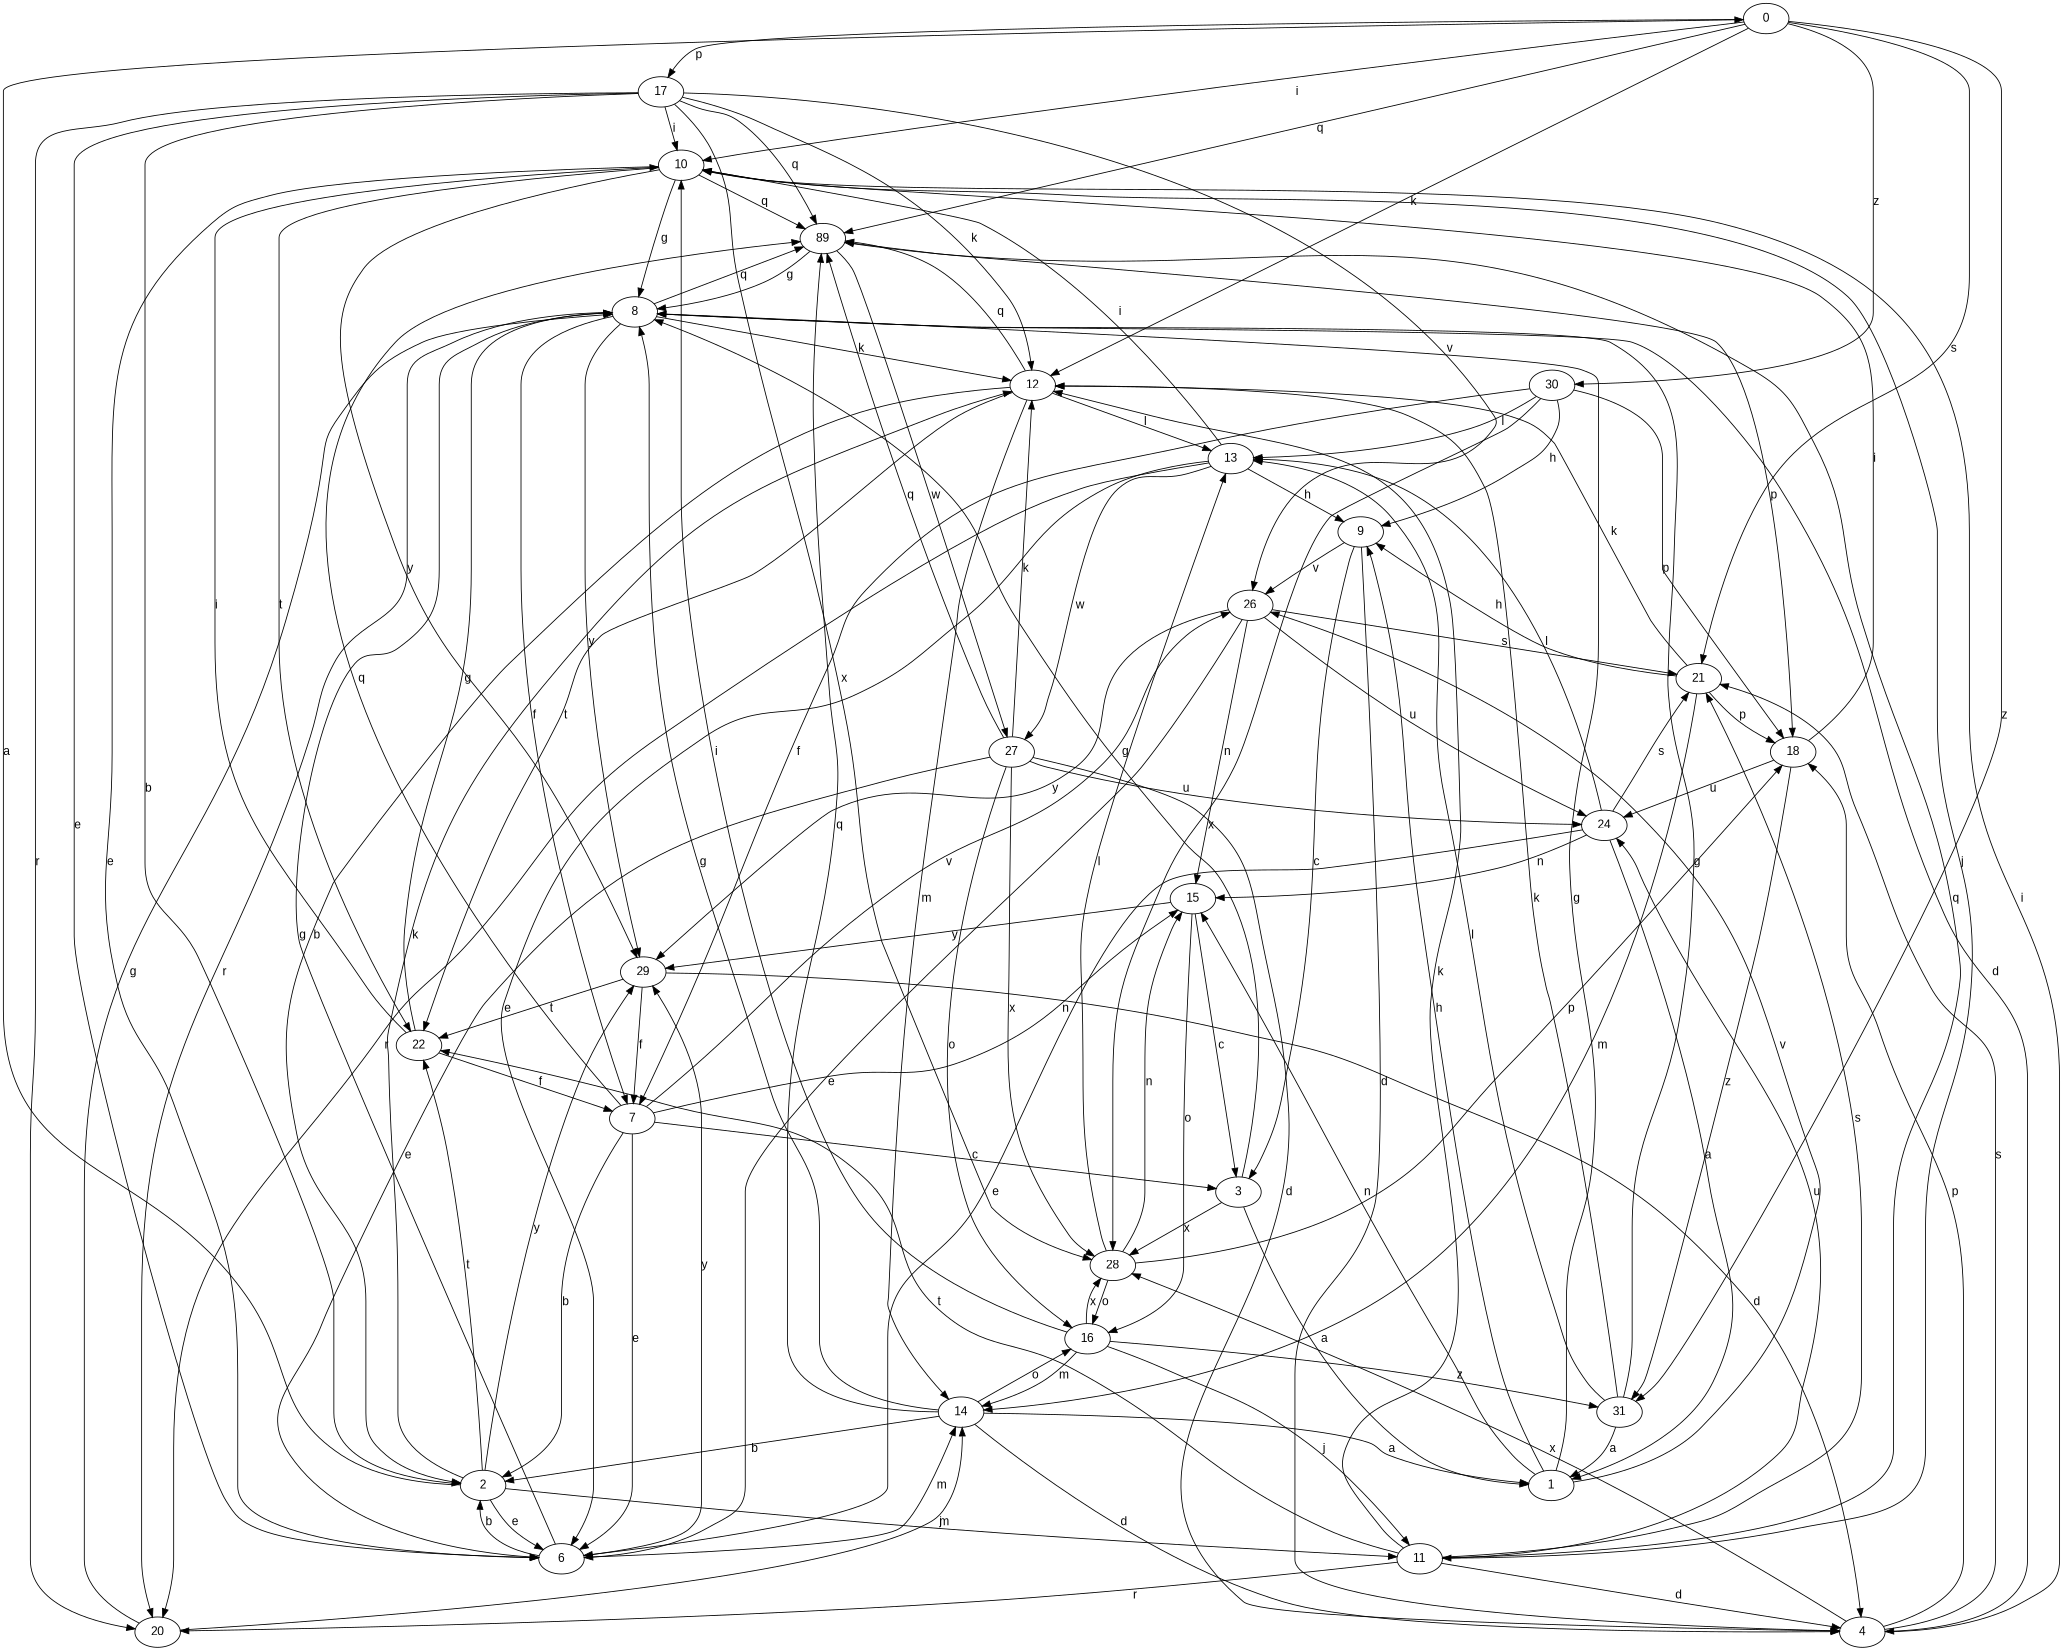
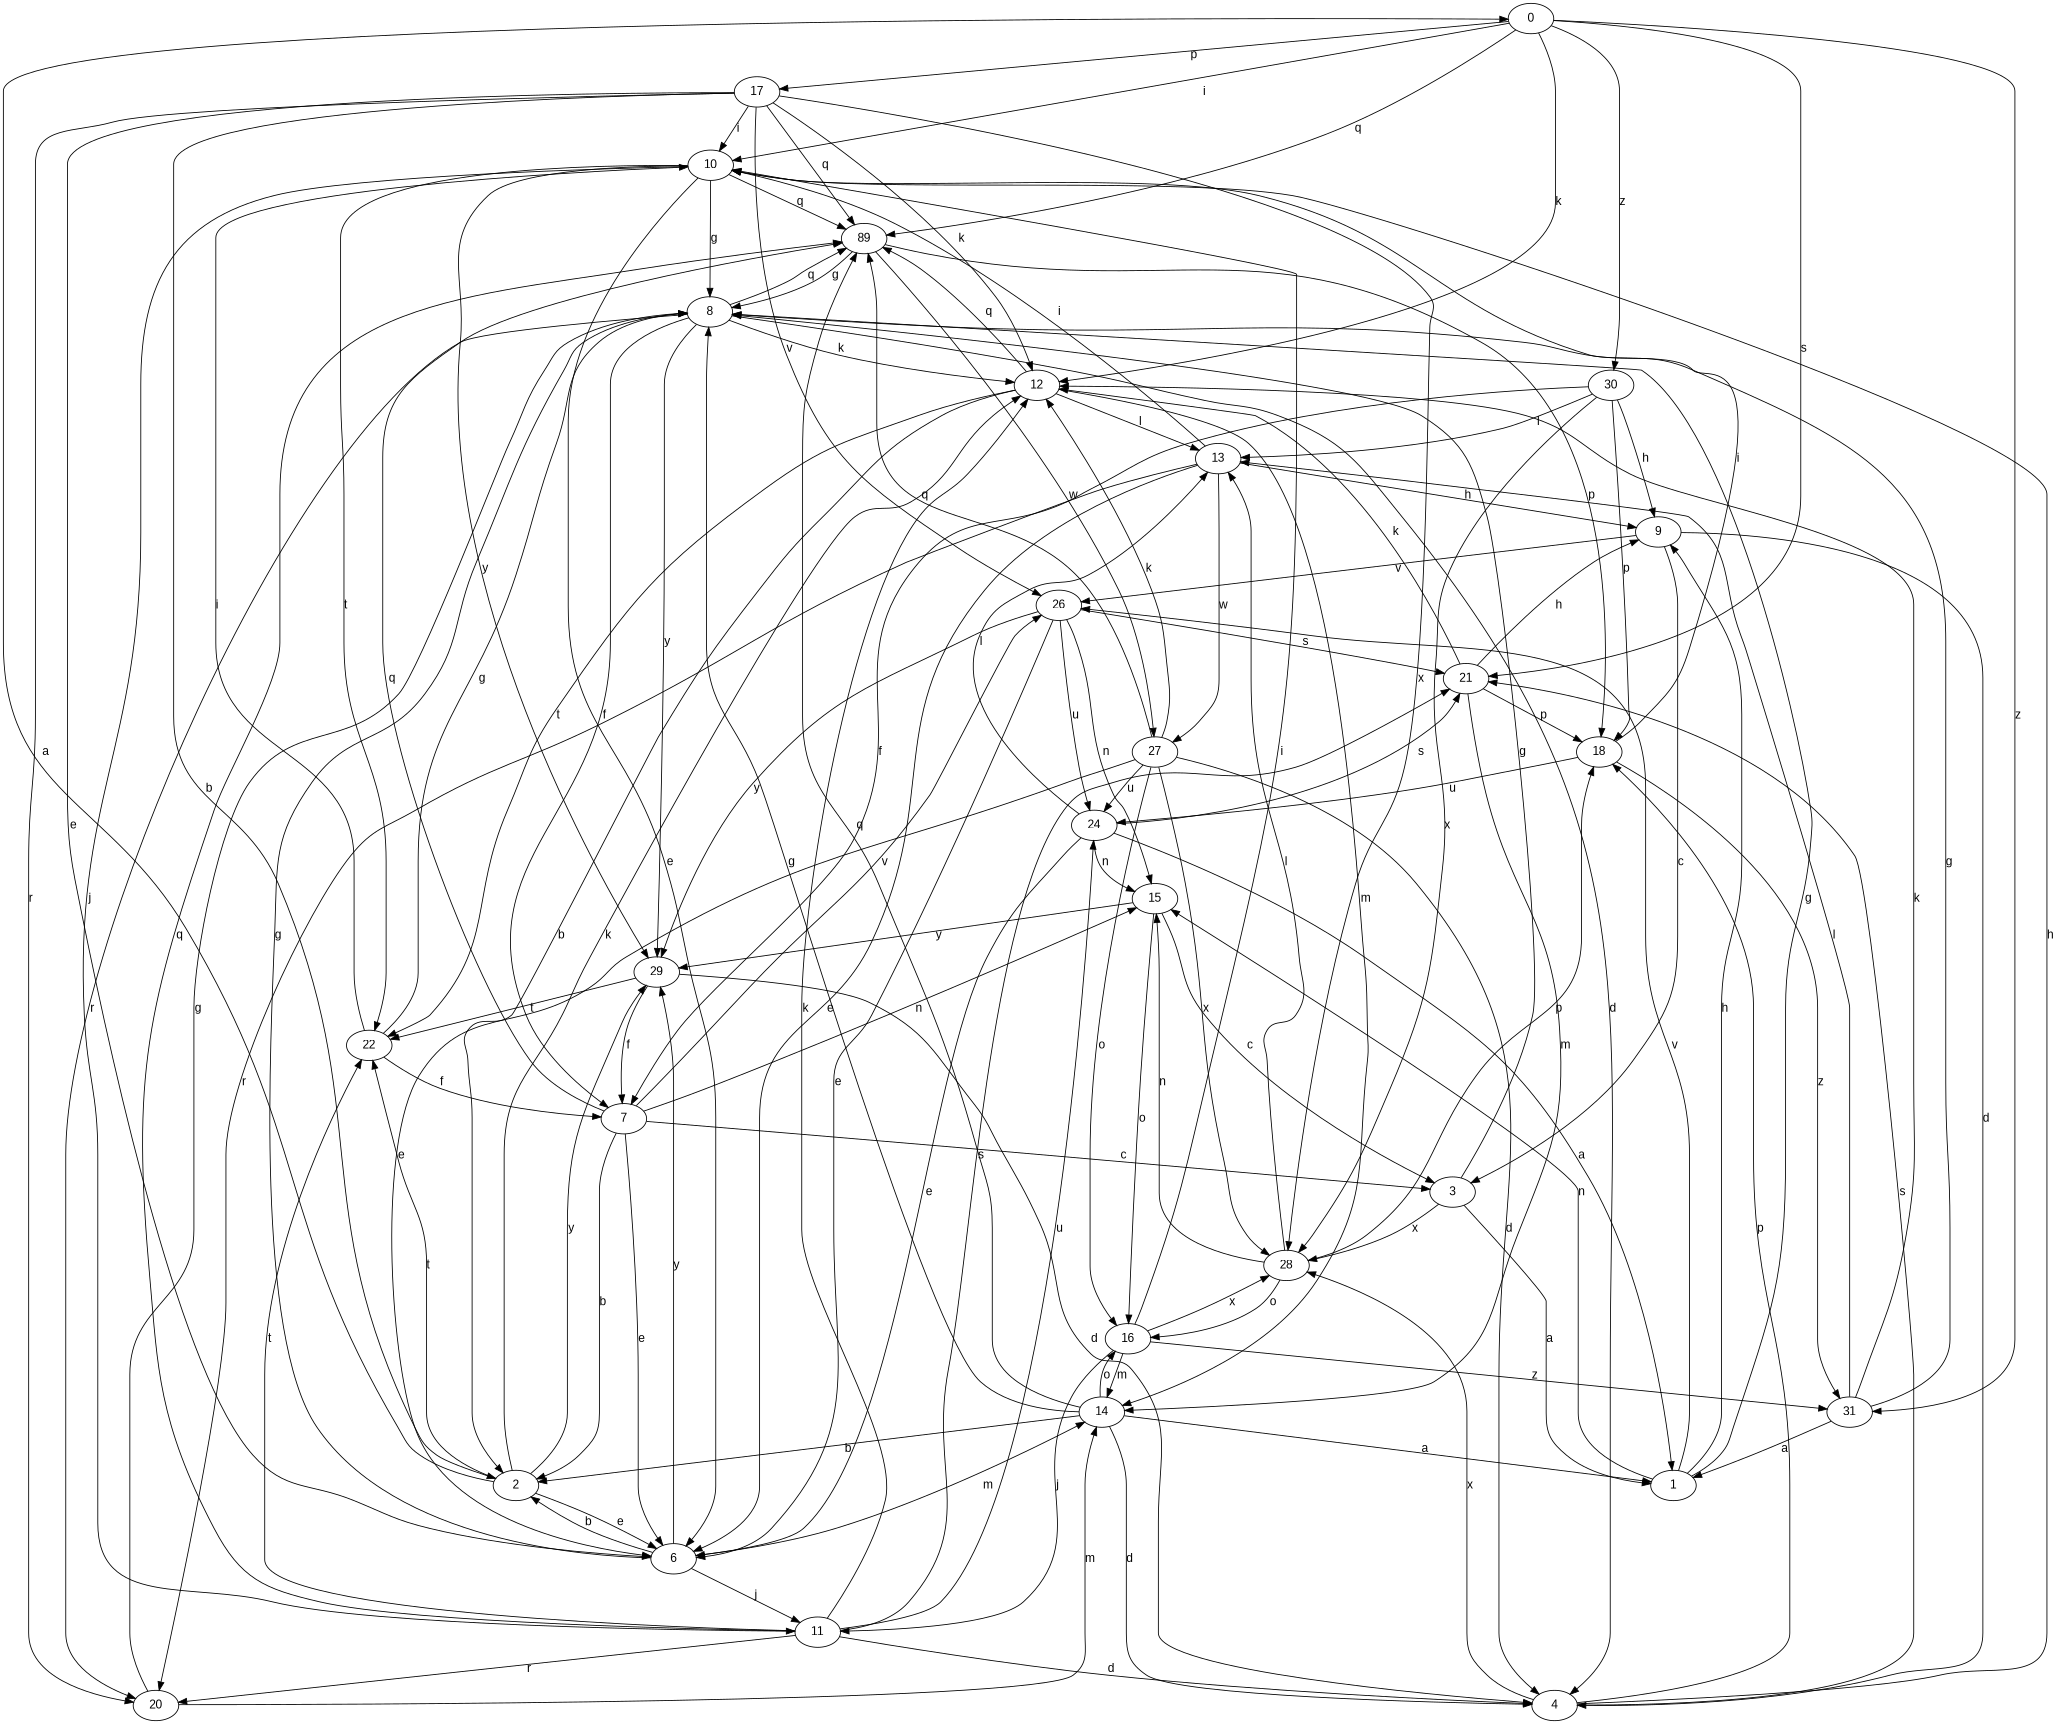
edge "4" -> "10": label "i" -> "h"
edge "2" -> "11": now "6" -> "11"
